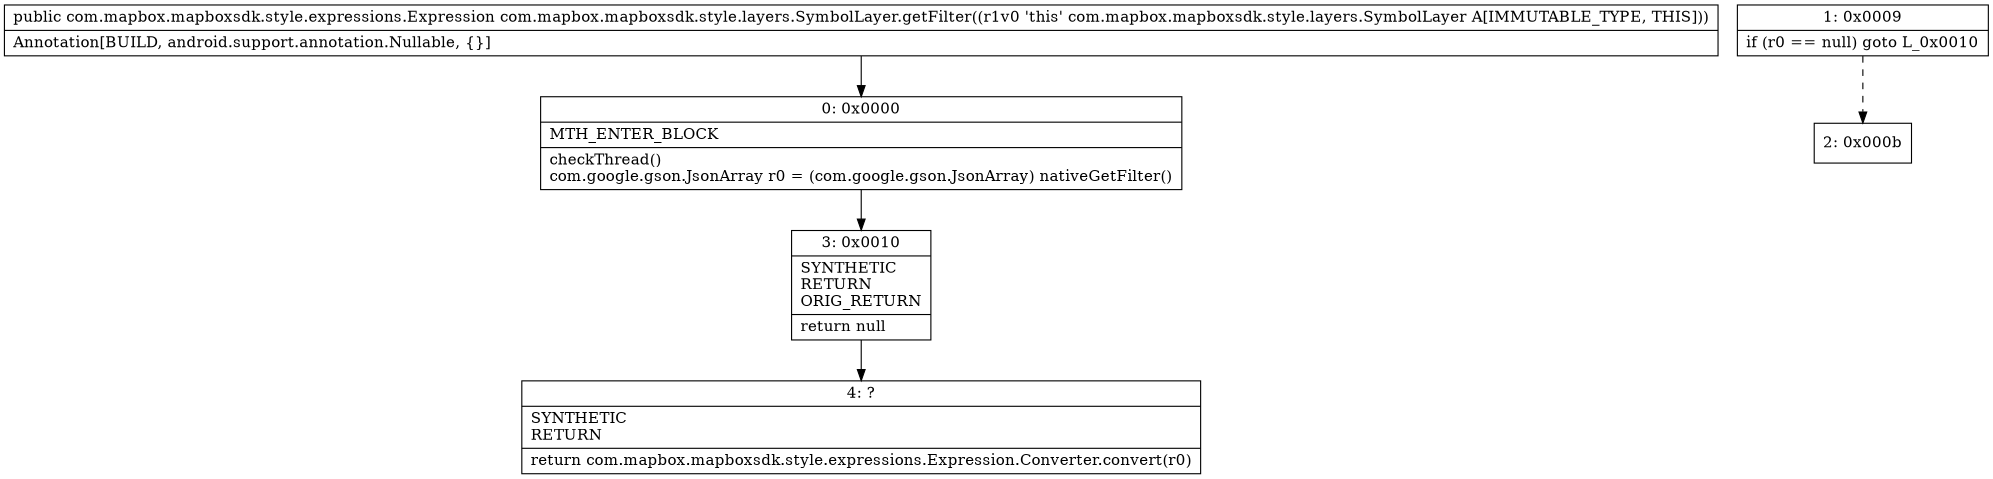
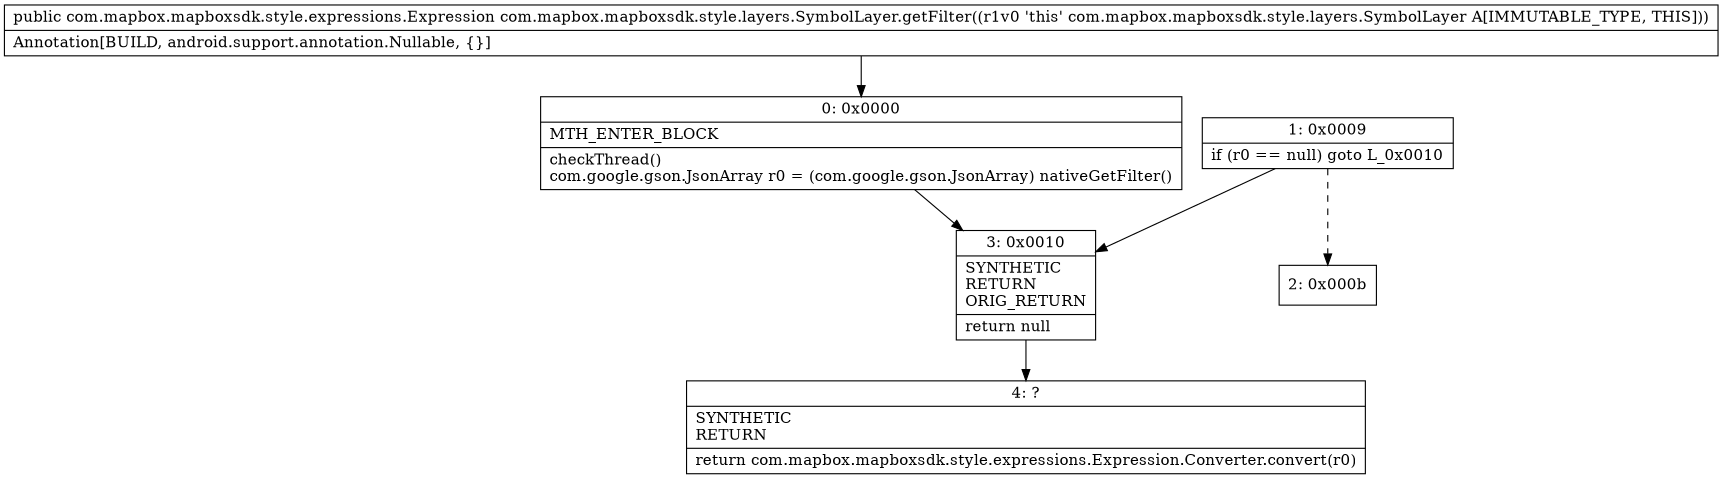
edge "1: 0x0009" -> "3: 0x0010": added
